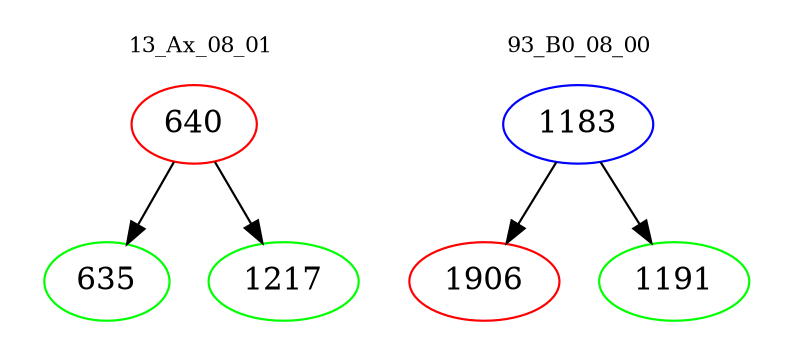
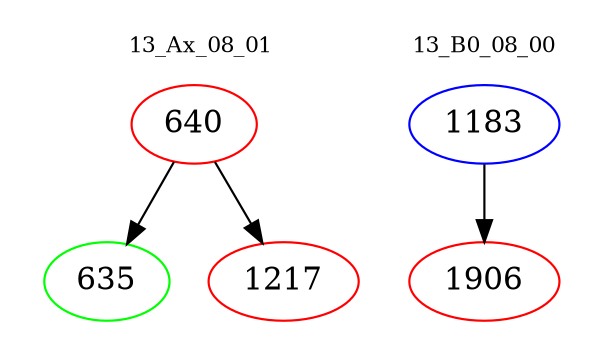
cluster "93_B0_08_00": label "93_B0_08_00" -> "13_B0_08_00"
node "1217": color green -> red
node "1191": removed
